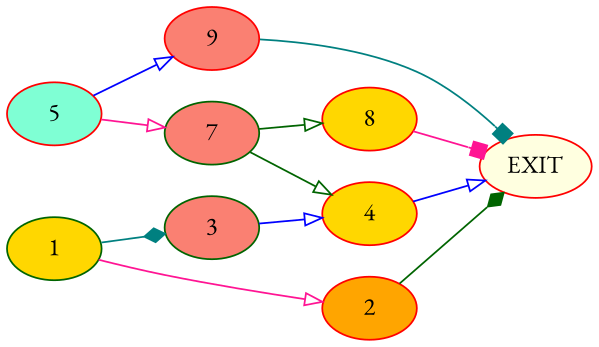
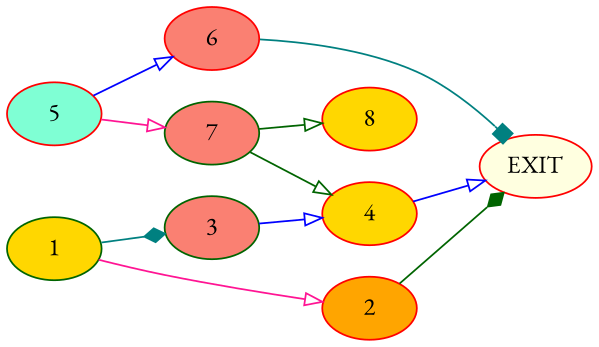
node "9": label "9" -> "6"
edge "8" -> "EXIT": removed
